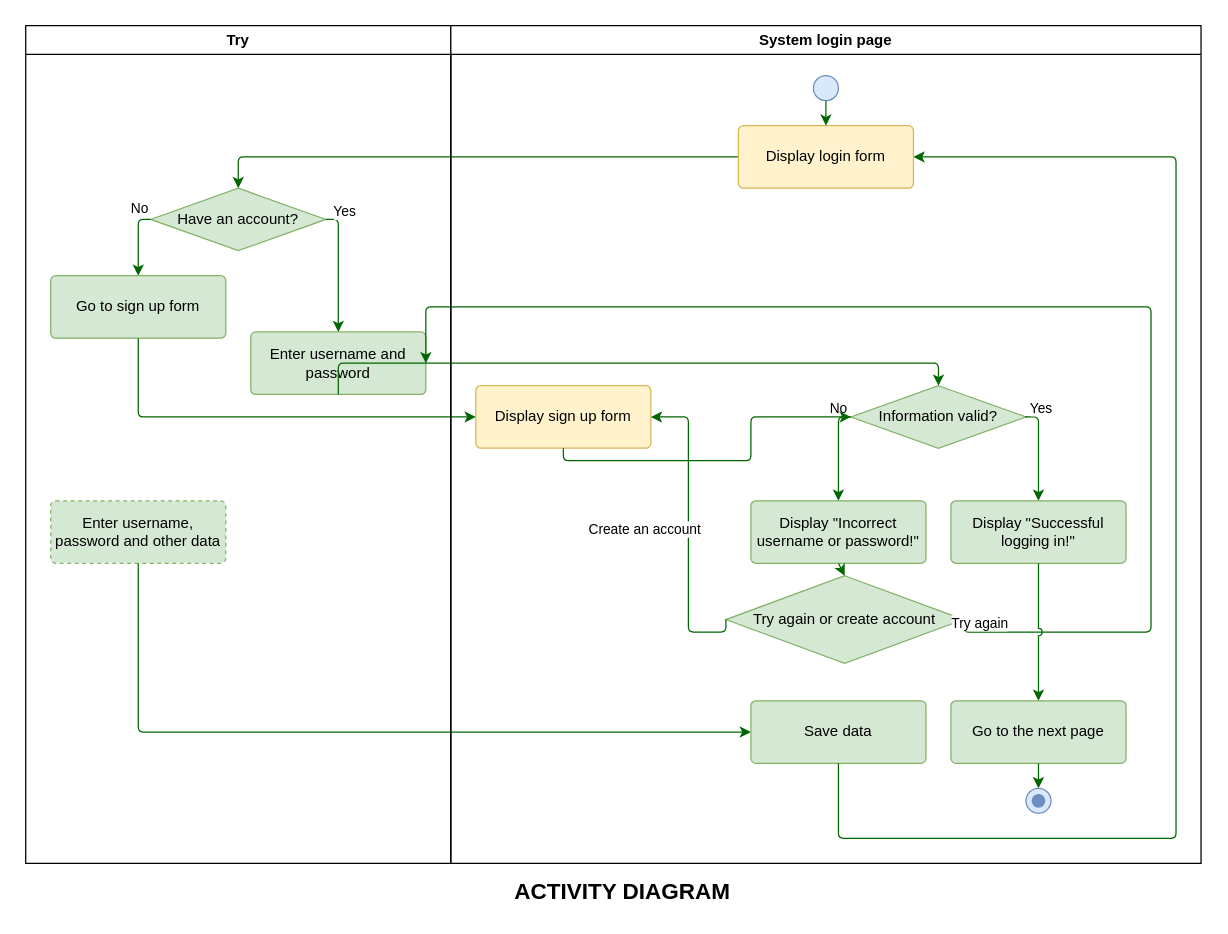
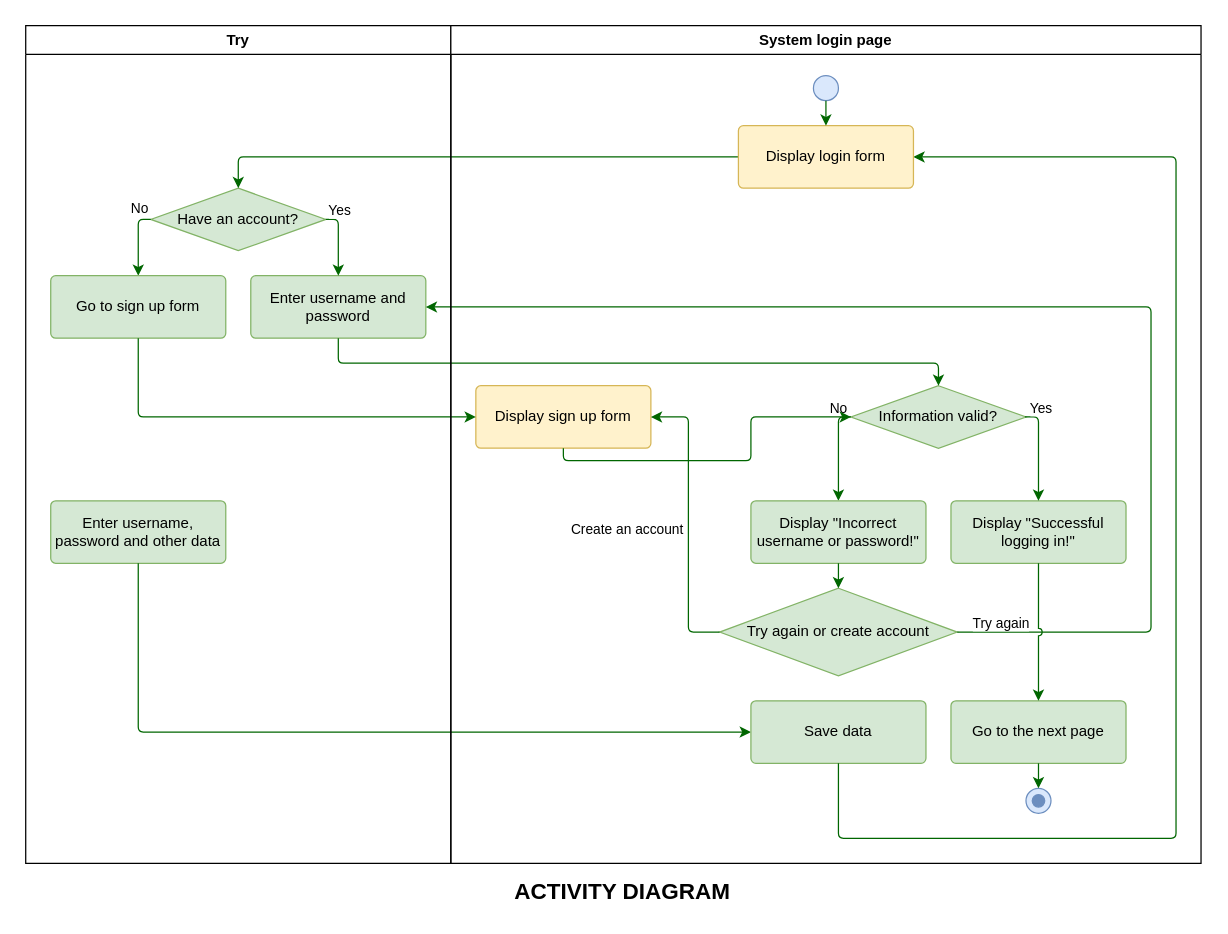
node "Enter username and password": moved (338, 363) -> (338, 307)
node "Enter username, password and other data": style dashed -> solid
node "Try again or create account": moved (844, 619) -> (838, 632)
